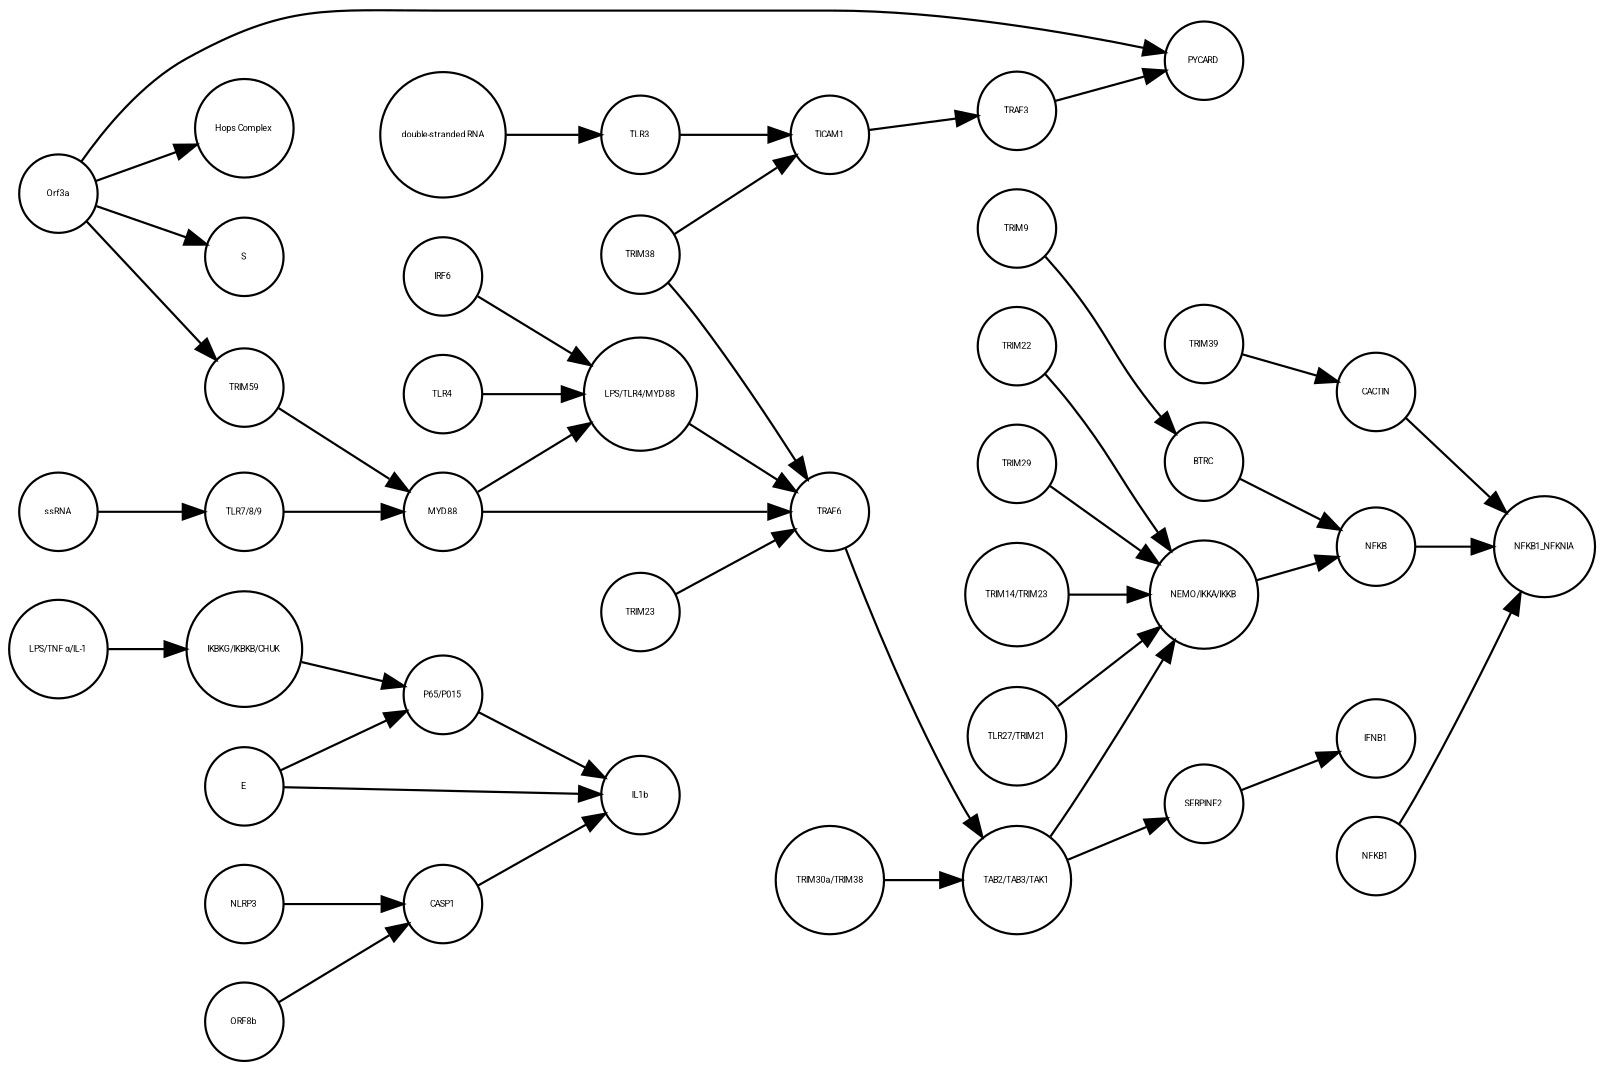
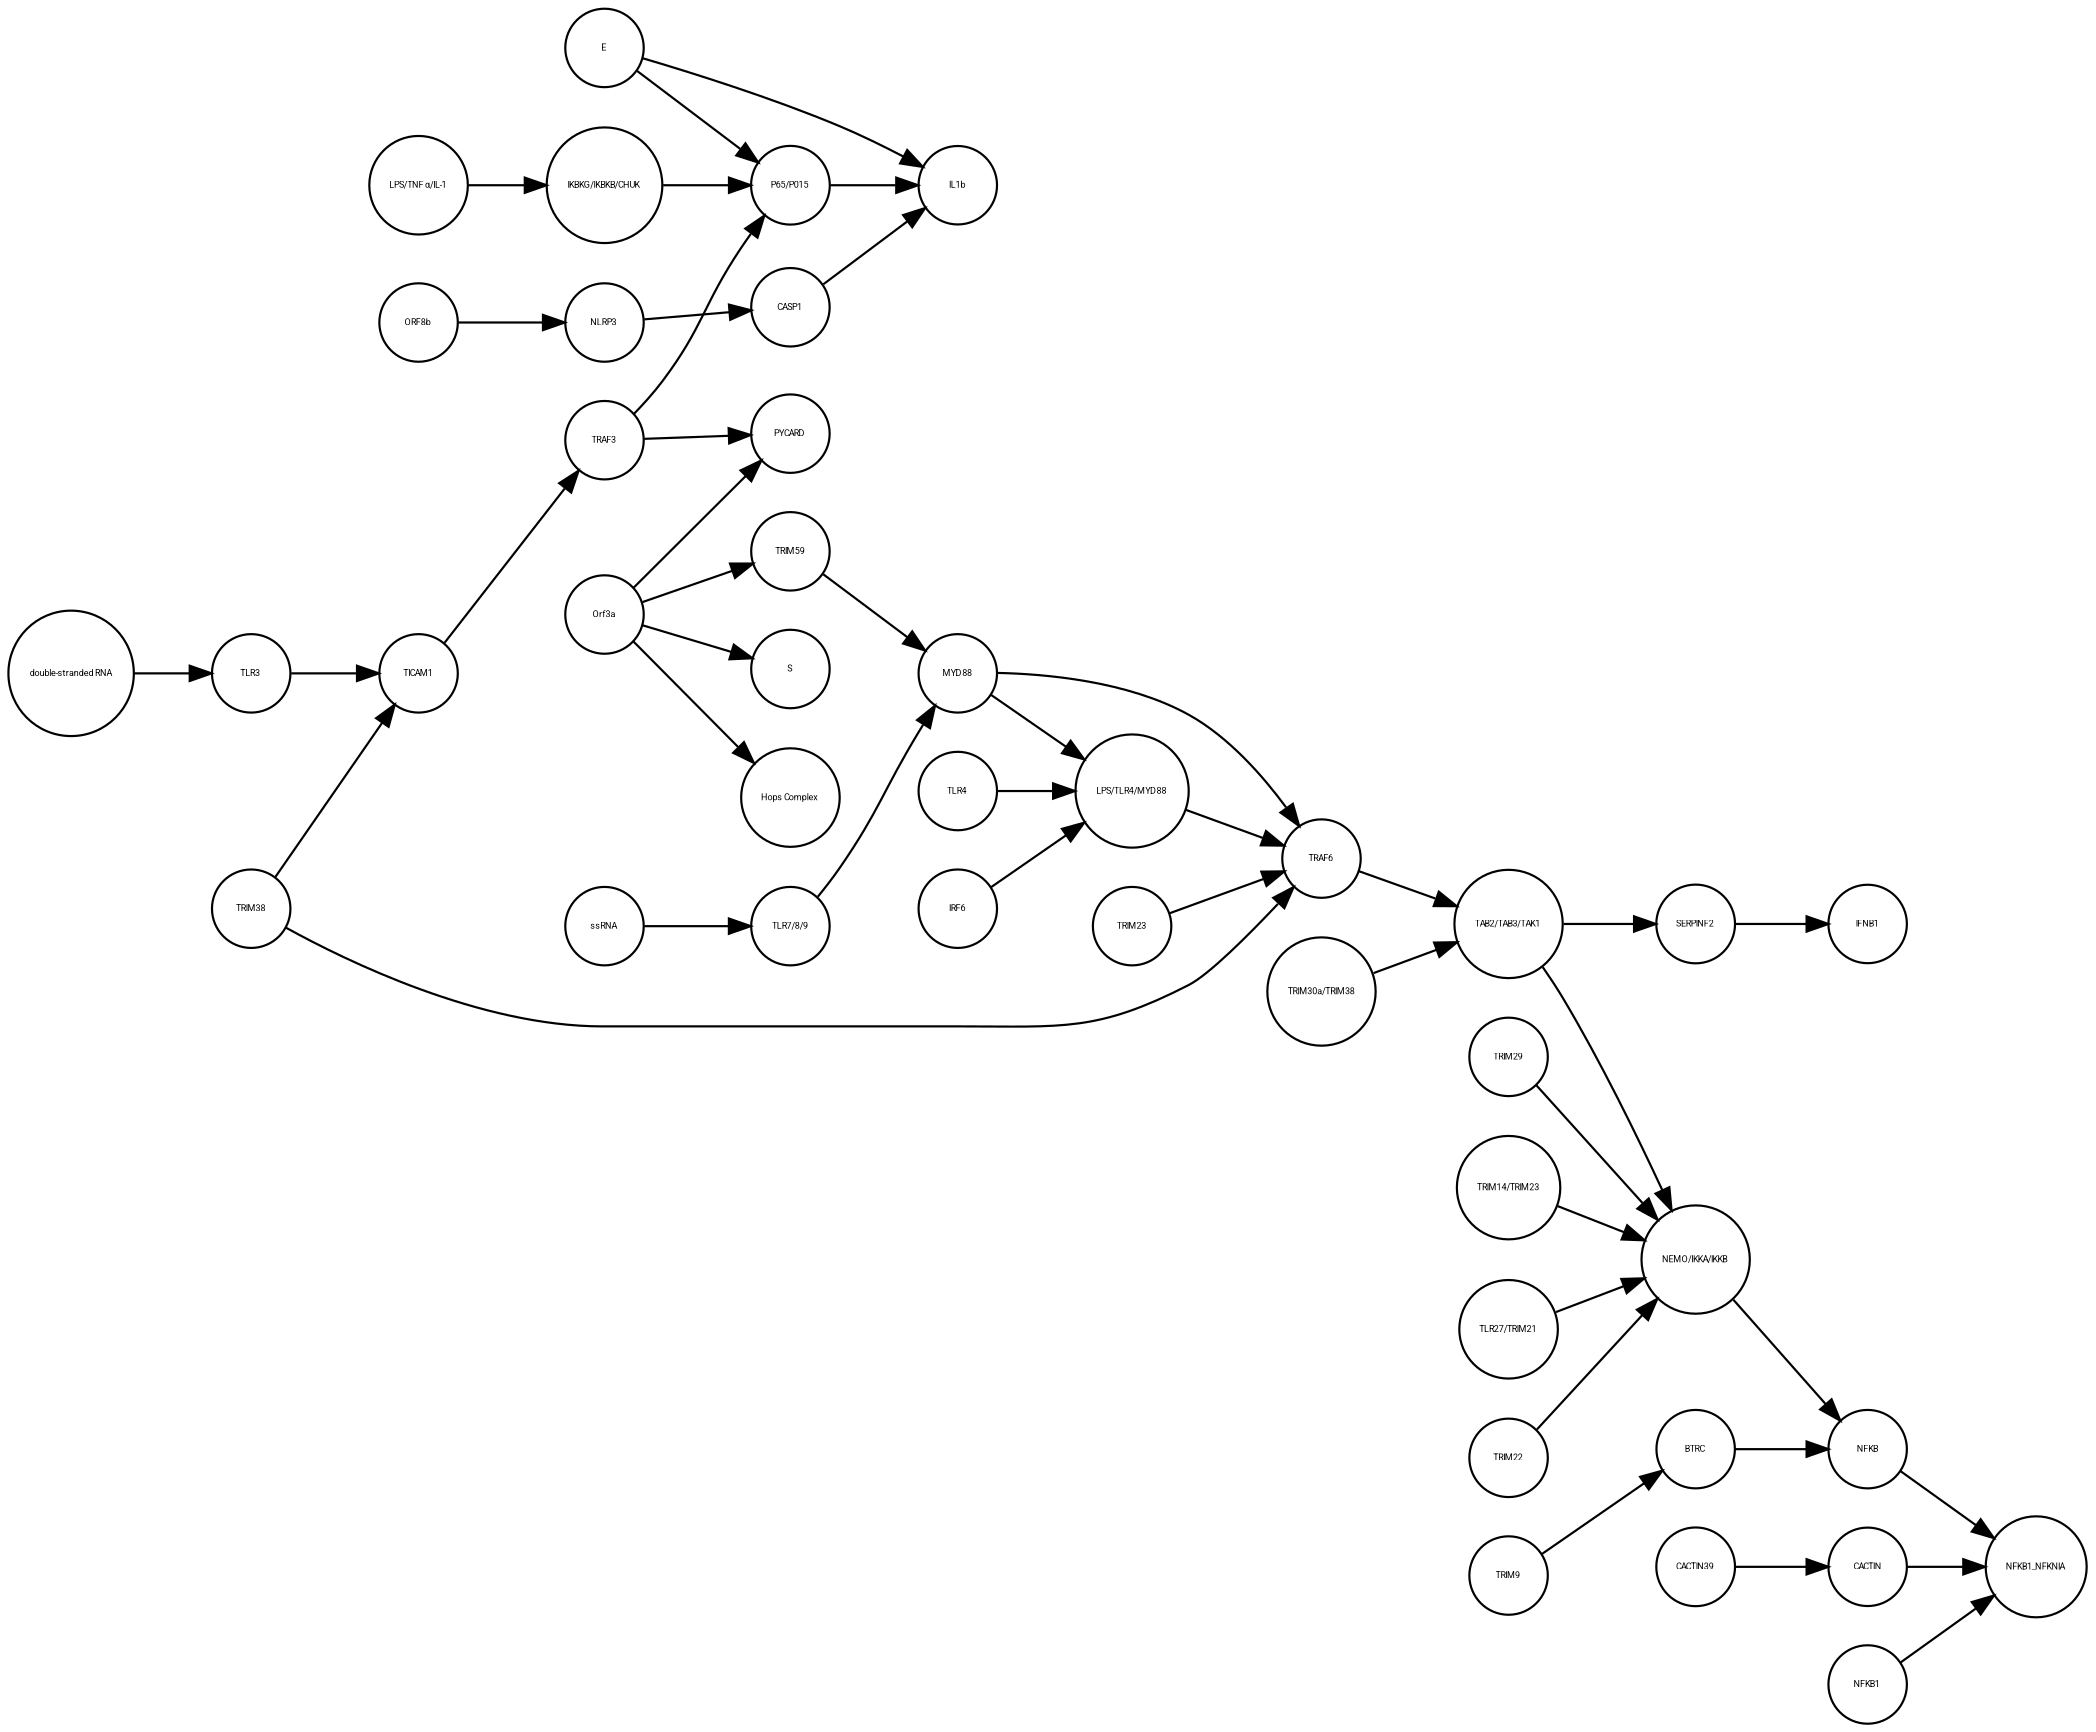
edge "TRAF3" -> "P65/P015": added
node "TRIM39": label "TRIM39" -> "CACTIN39"
edge "ORF8b" -> "CASP1": now "ORF8b" -> "NLRP3"
